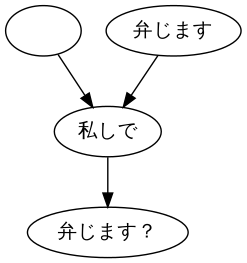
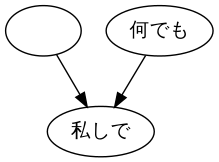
node "弁じます": label "弁じます" -> "何でも"
node "弁じます？": removed
